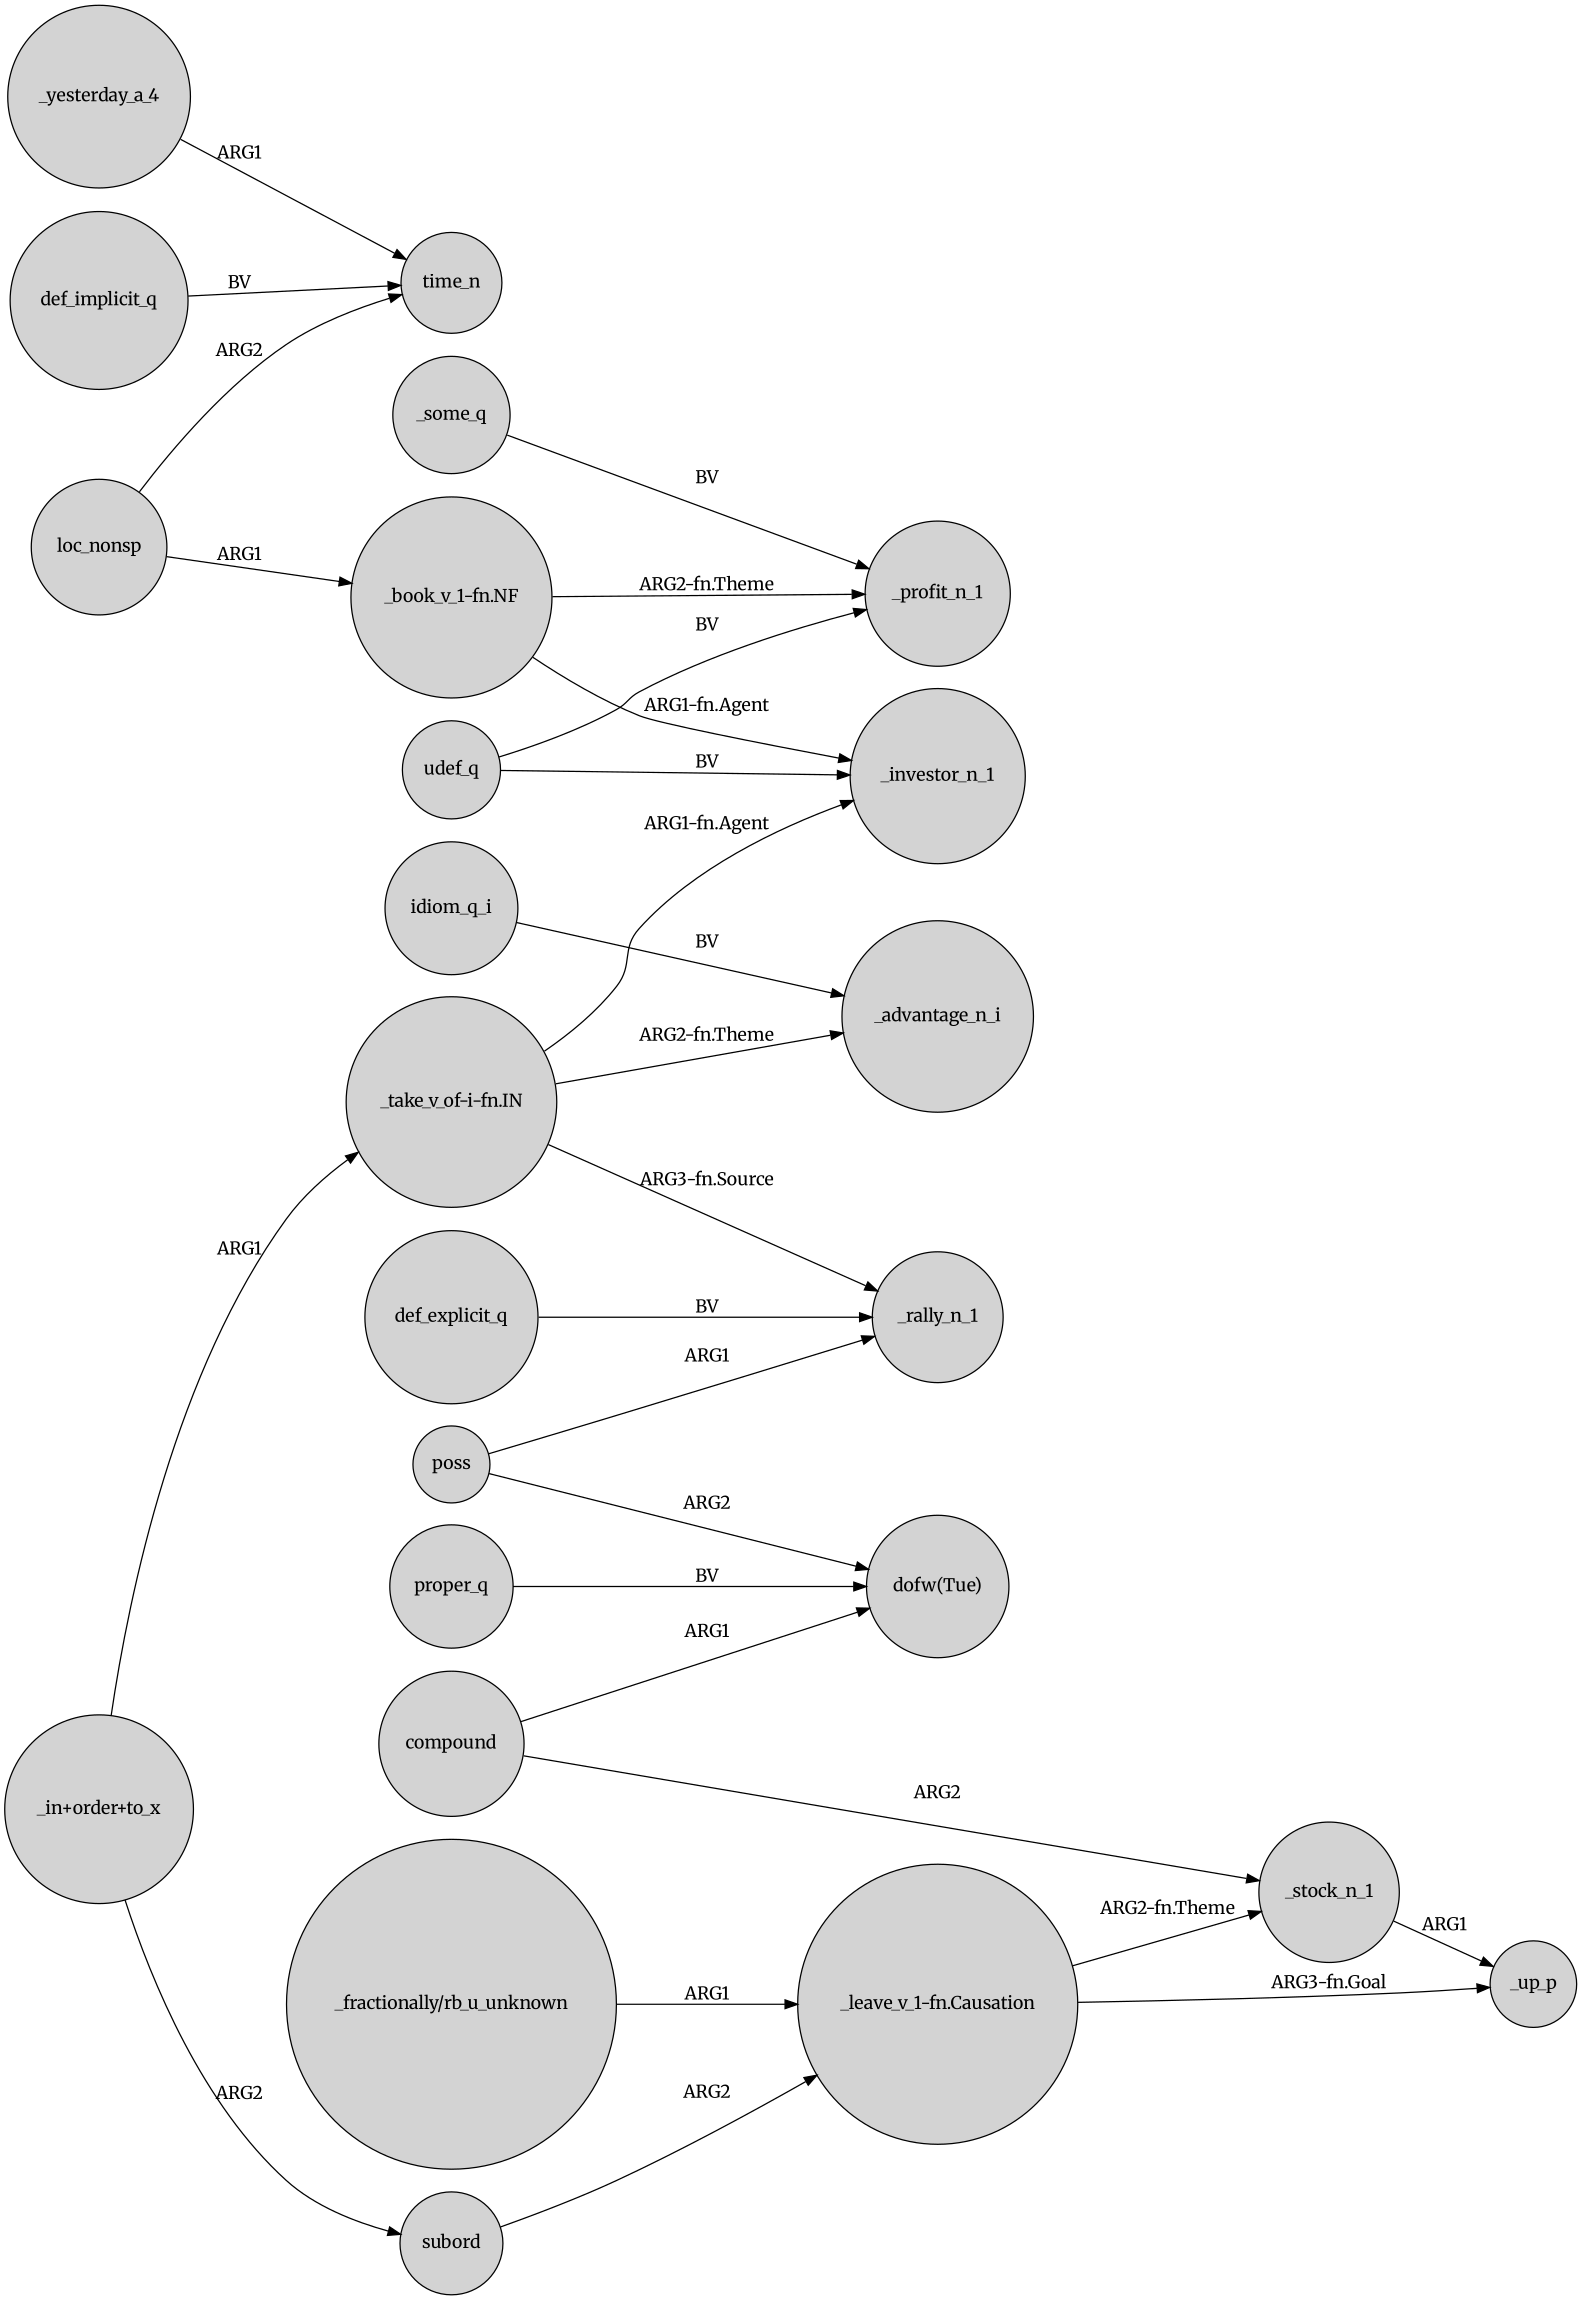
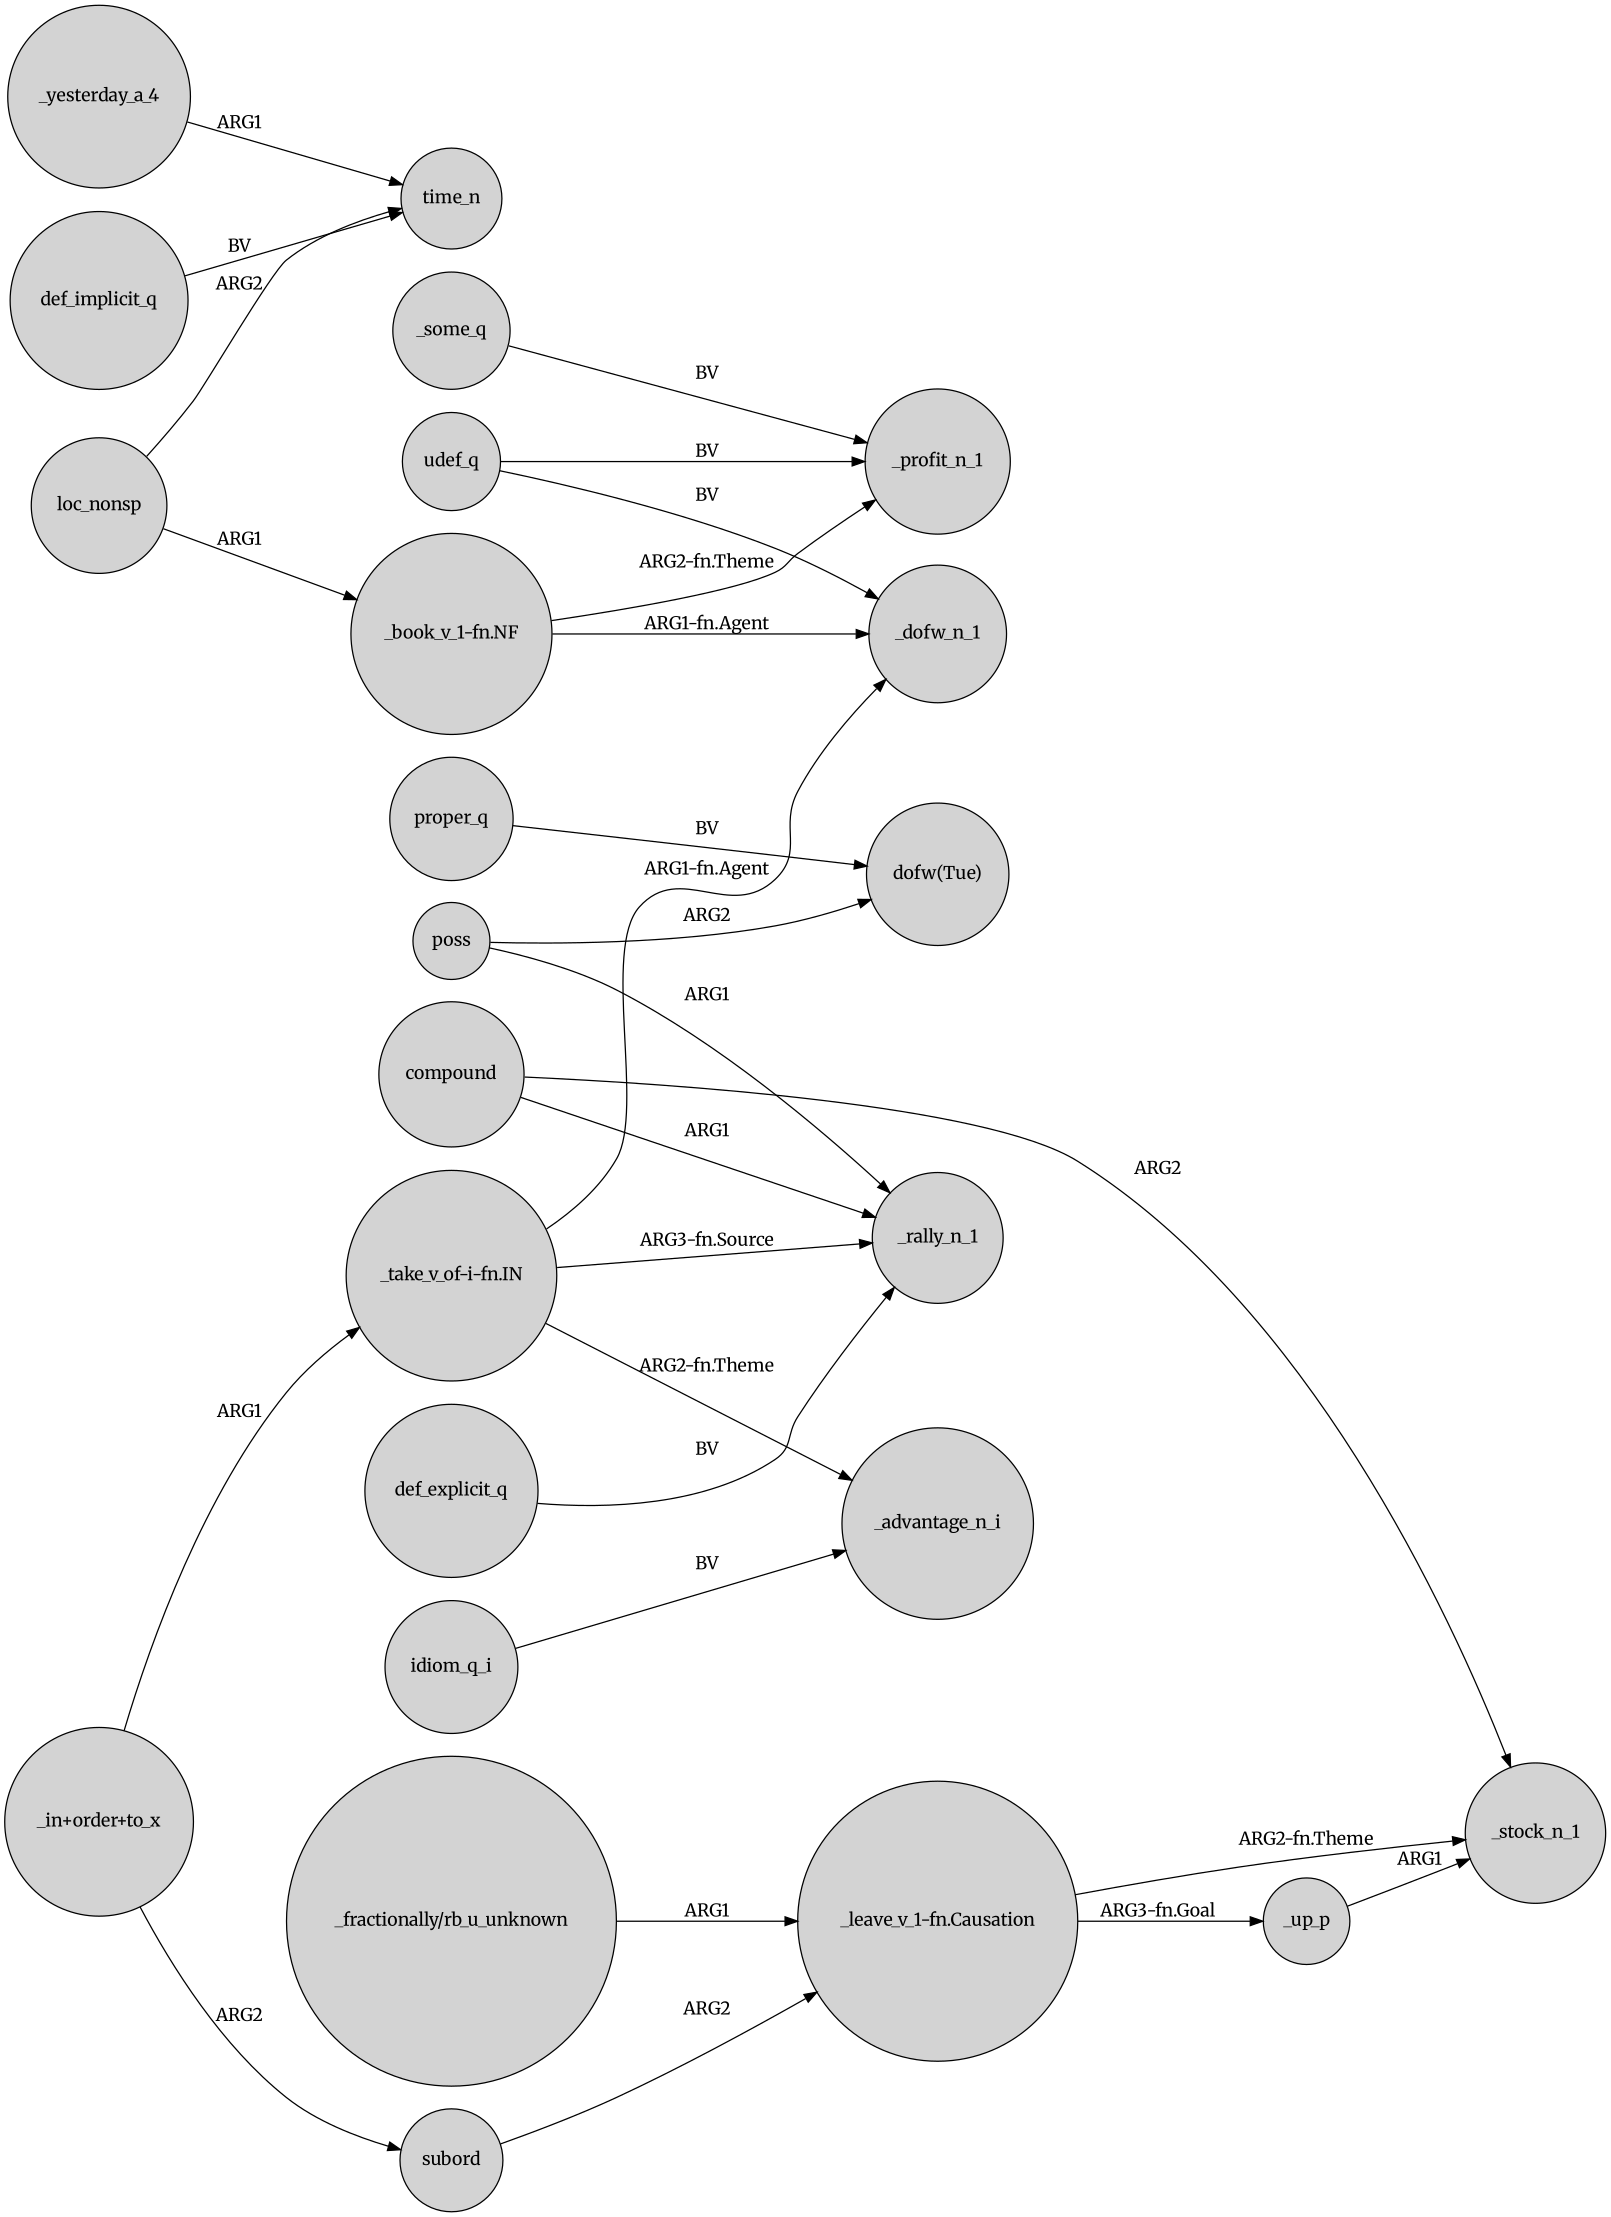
node "_investor_n_1": label "_investor_n_1" -> "_dofw_n_1"
edge "compound" -> "dofw(Tue)": now "compound" -> "_rally_n_1"
edge "_stock_n_1" -> "_up_p": reversed
